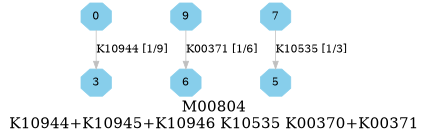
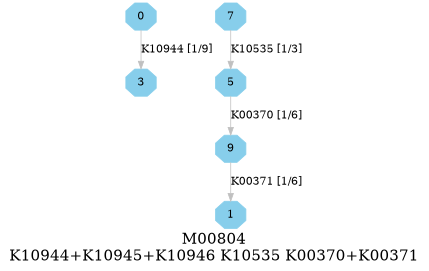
node "6": label "6" -> "1"
edge "5" -> "9": added, label "K00370 [1/6]"
